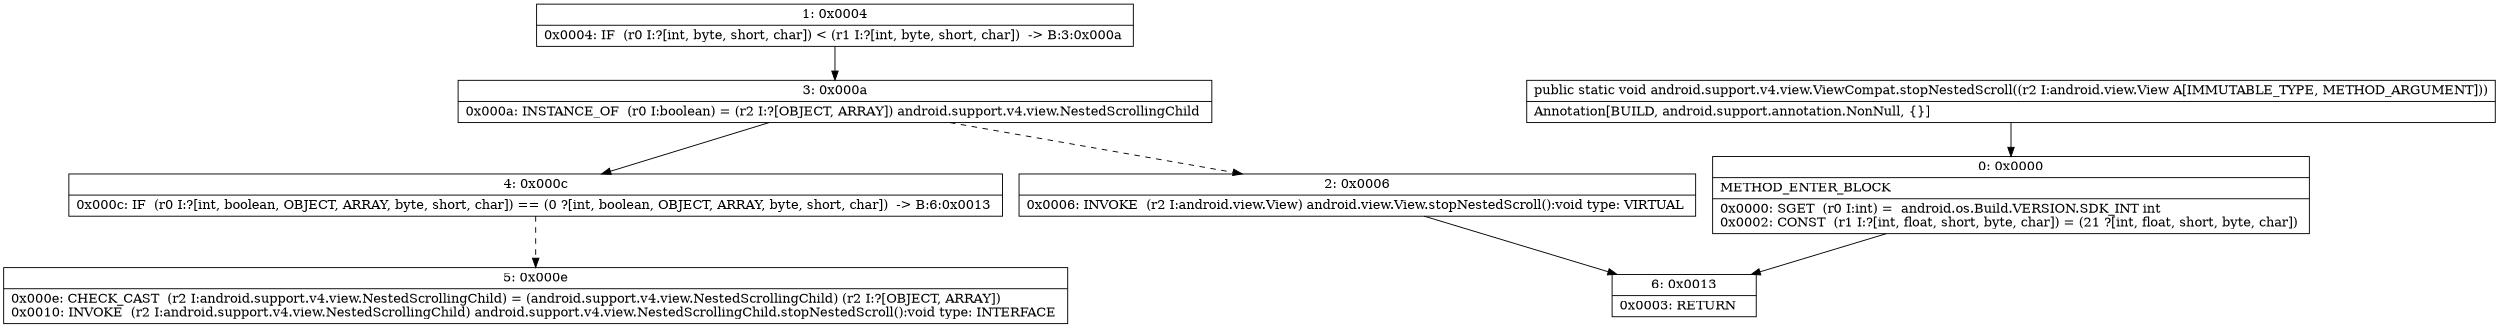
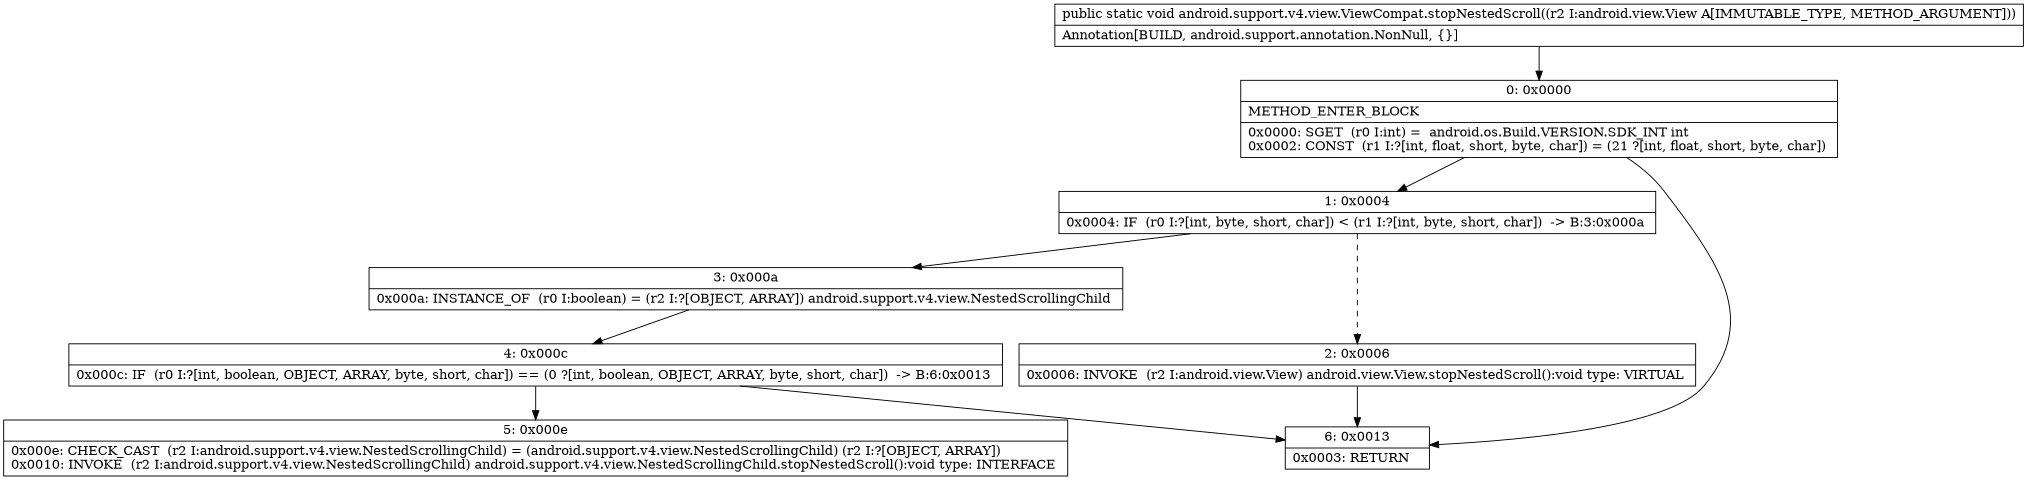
edge "3: 0x000a" -> "2: 0x0006": now "1: 0x0004" -> "2: 0x0006"
edge "0: 0x0000" -> "1: 0x0004": added
edge "4: 0x000c" -> "5: 0x000e": style dashed -> solid
edge "4: 0x000c" -> "6: 0x0013": added
